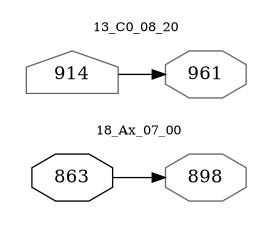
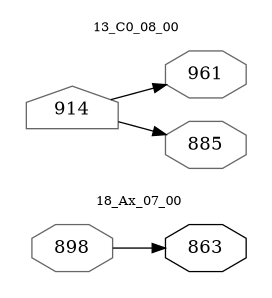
cluster "13_C0_08_20": label "13_C0_08_20" -> "13_C0_08_00"
node "885": added
edge "863" -> "898": reversed
